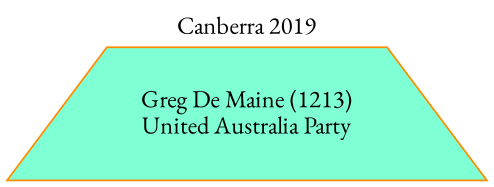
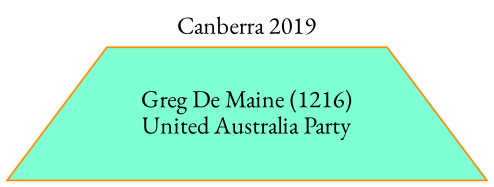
node "Greg De Maine (1213) United Australia Party": label "Greg De Maine (1213) United Australia Party" -> "Greg De Maine (1216) United Australia Party"
